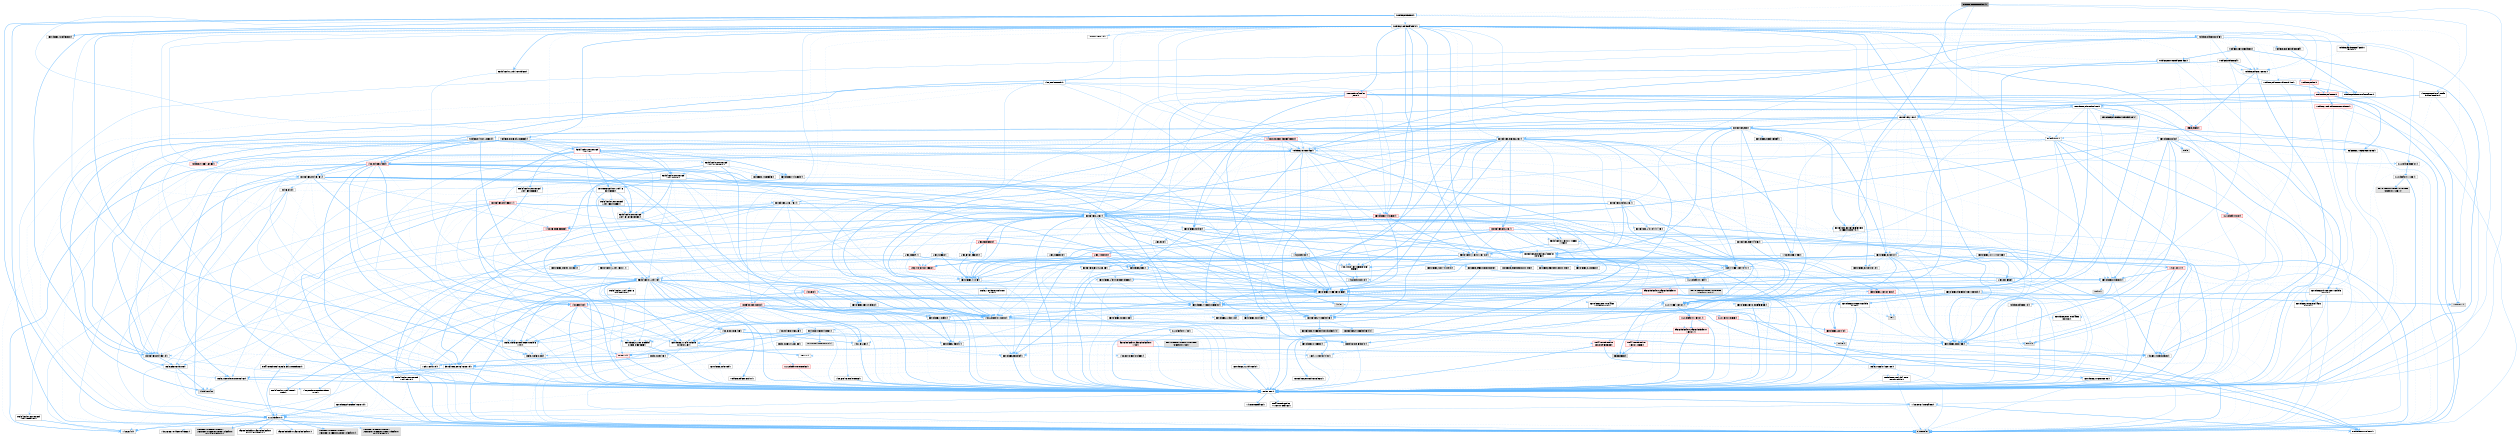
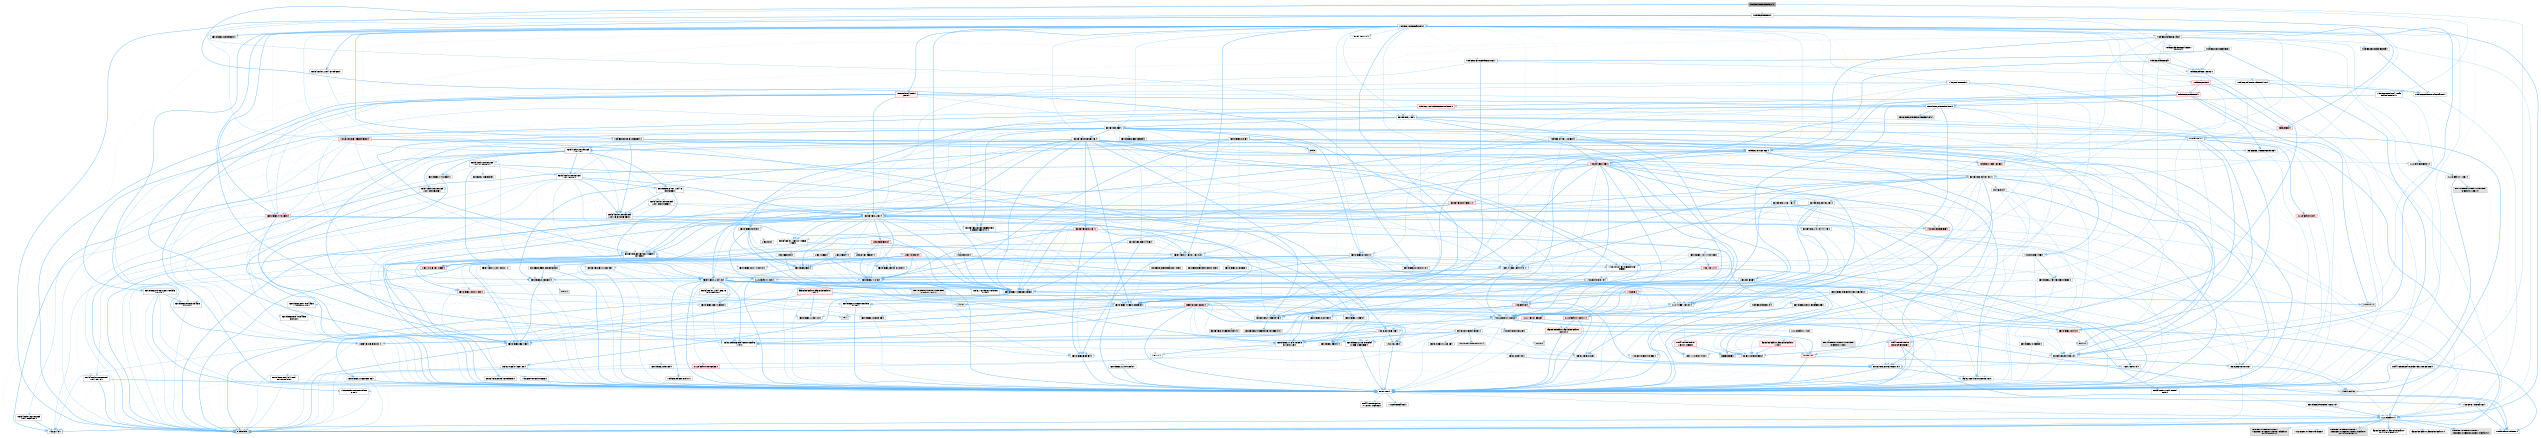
edge "UObject/ObjectMacros.h" -> "Stats/Stats.h": now "UObject/Script.h" -> "Stats/Stats.h"
